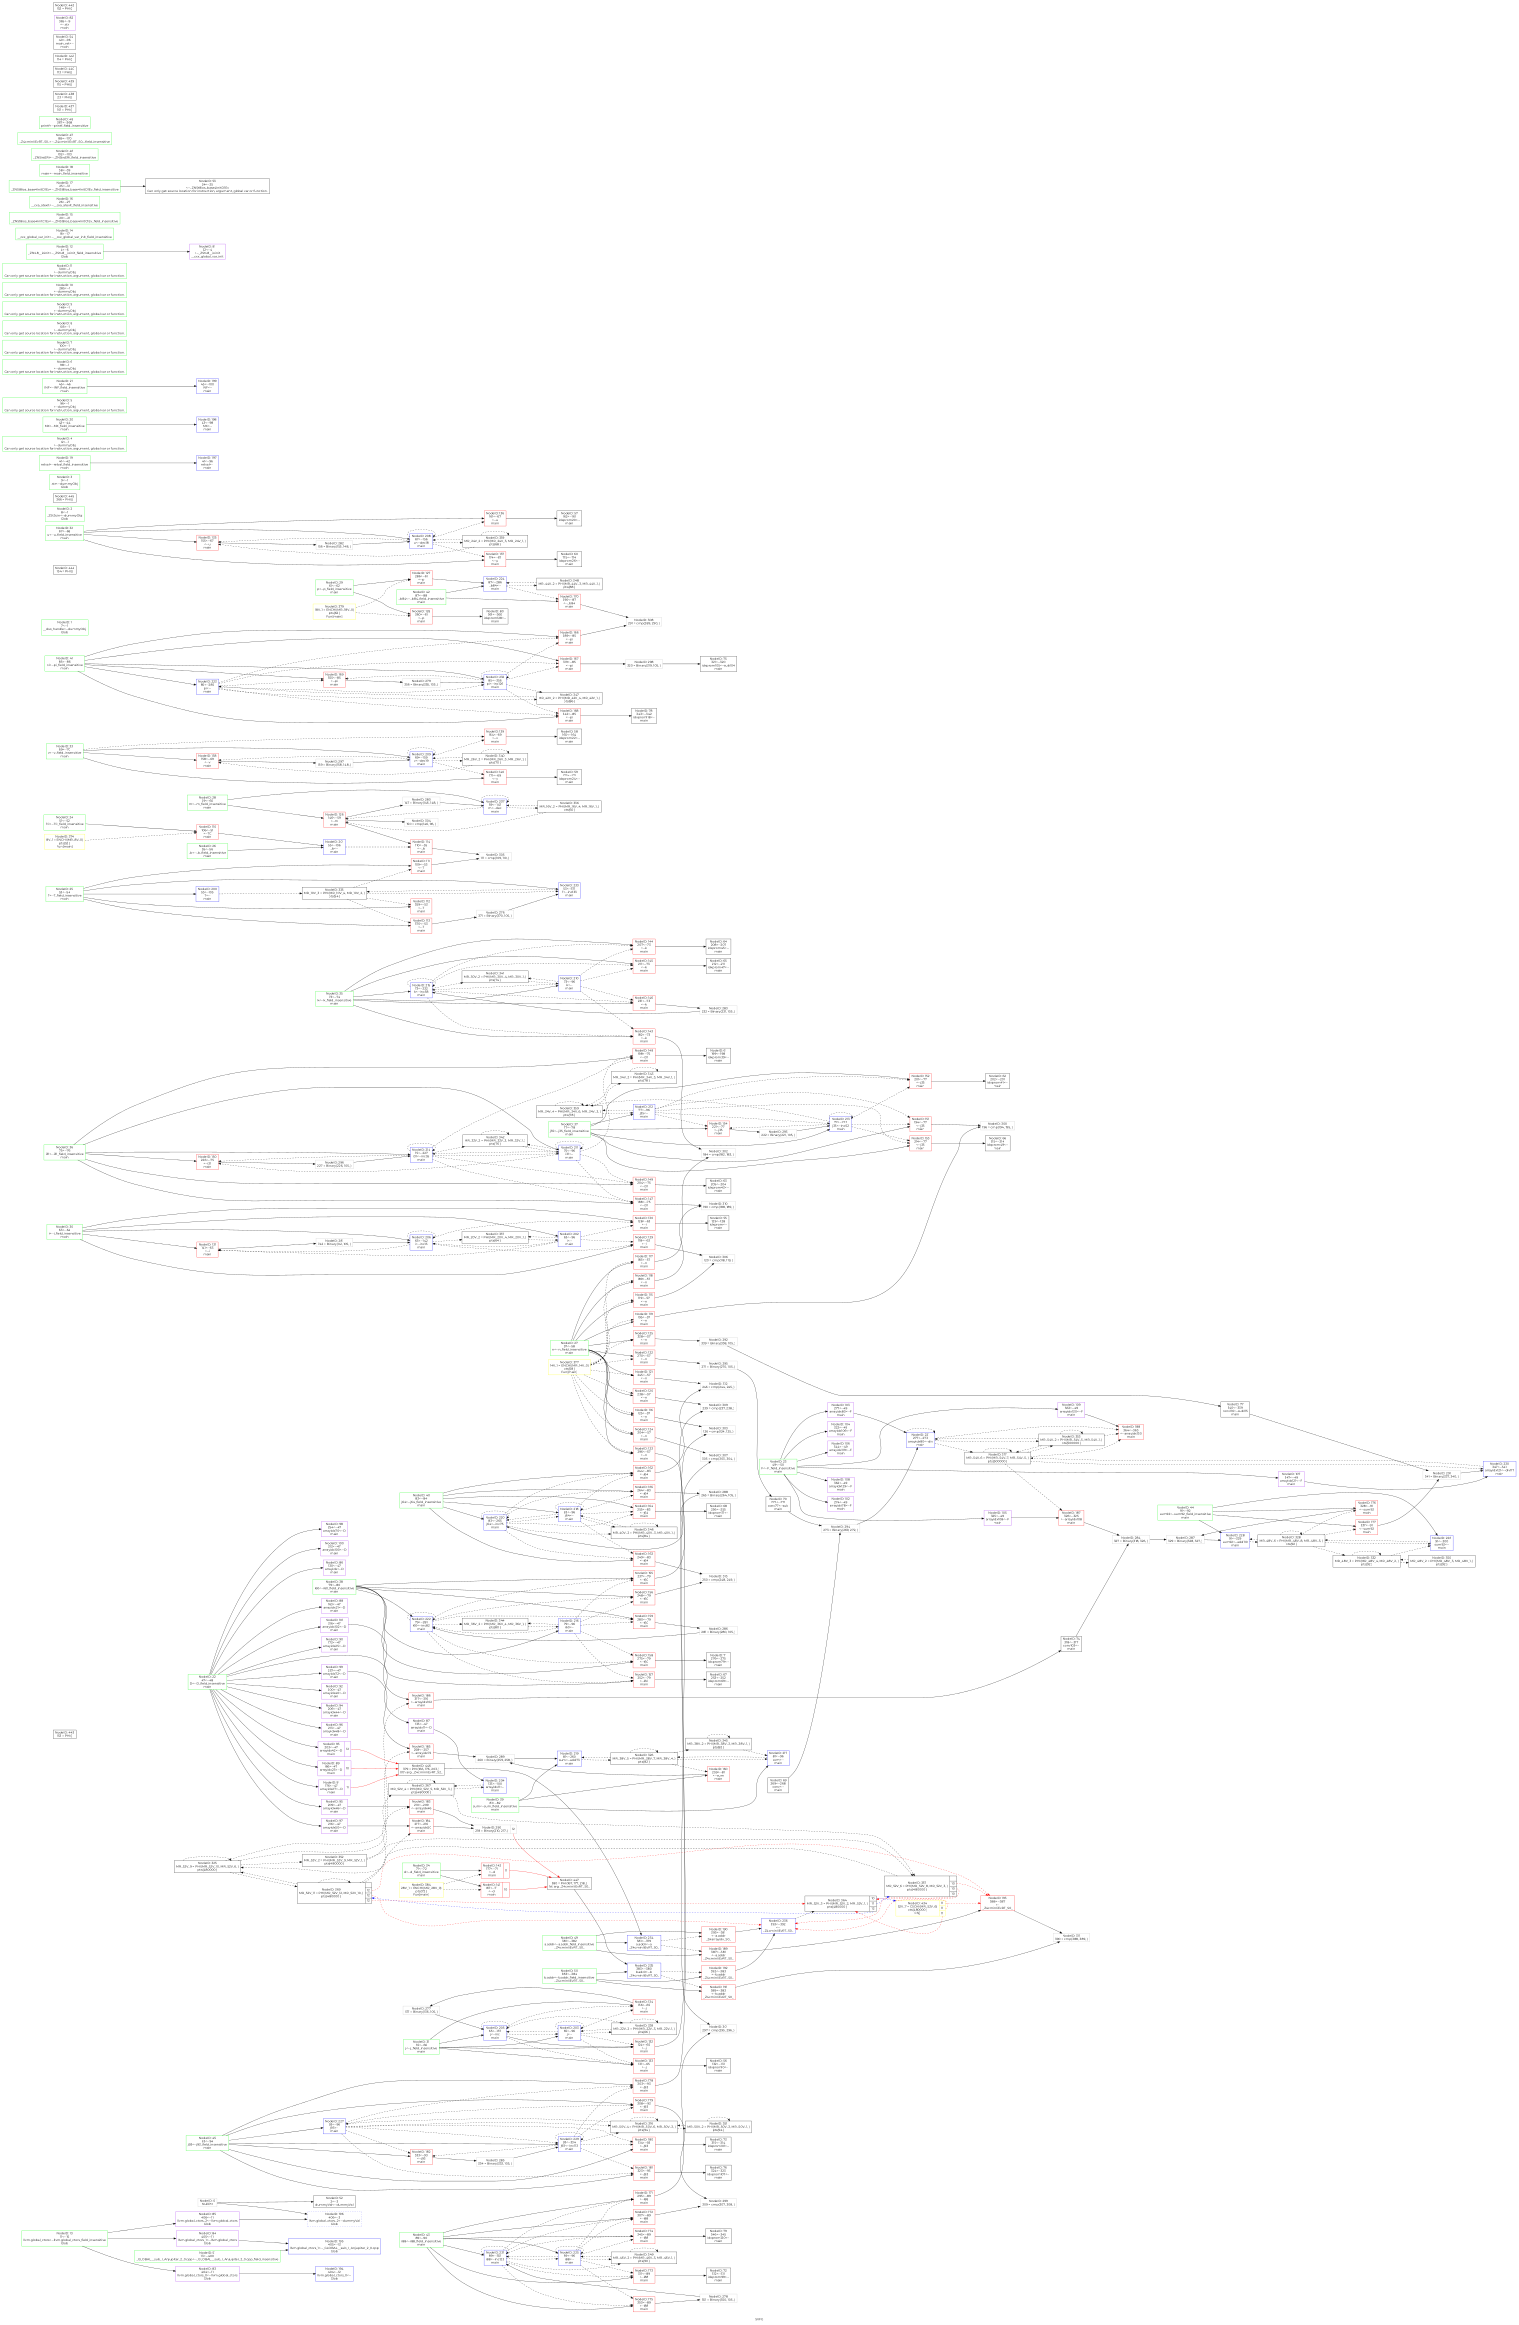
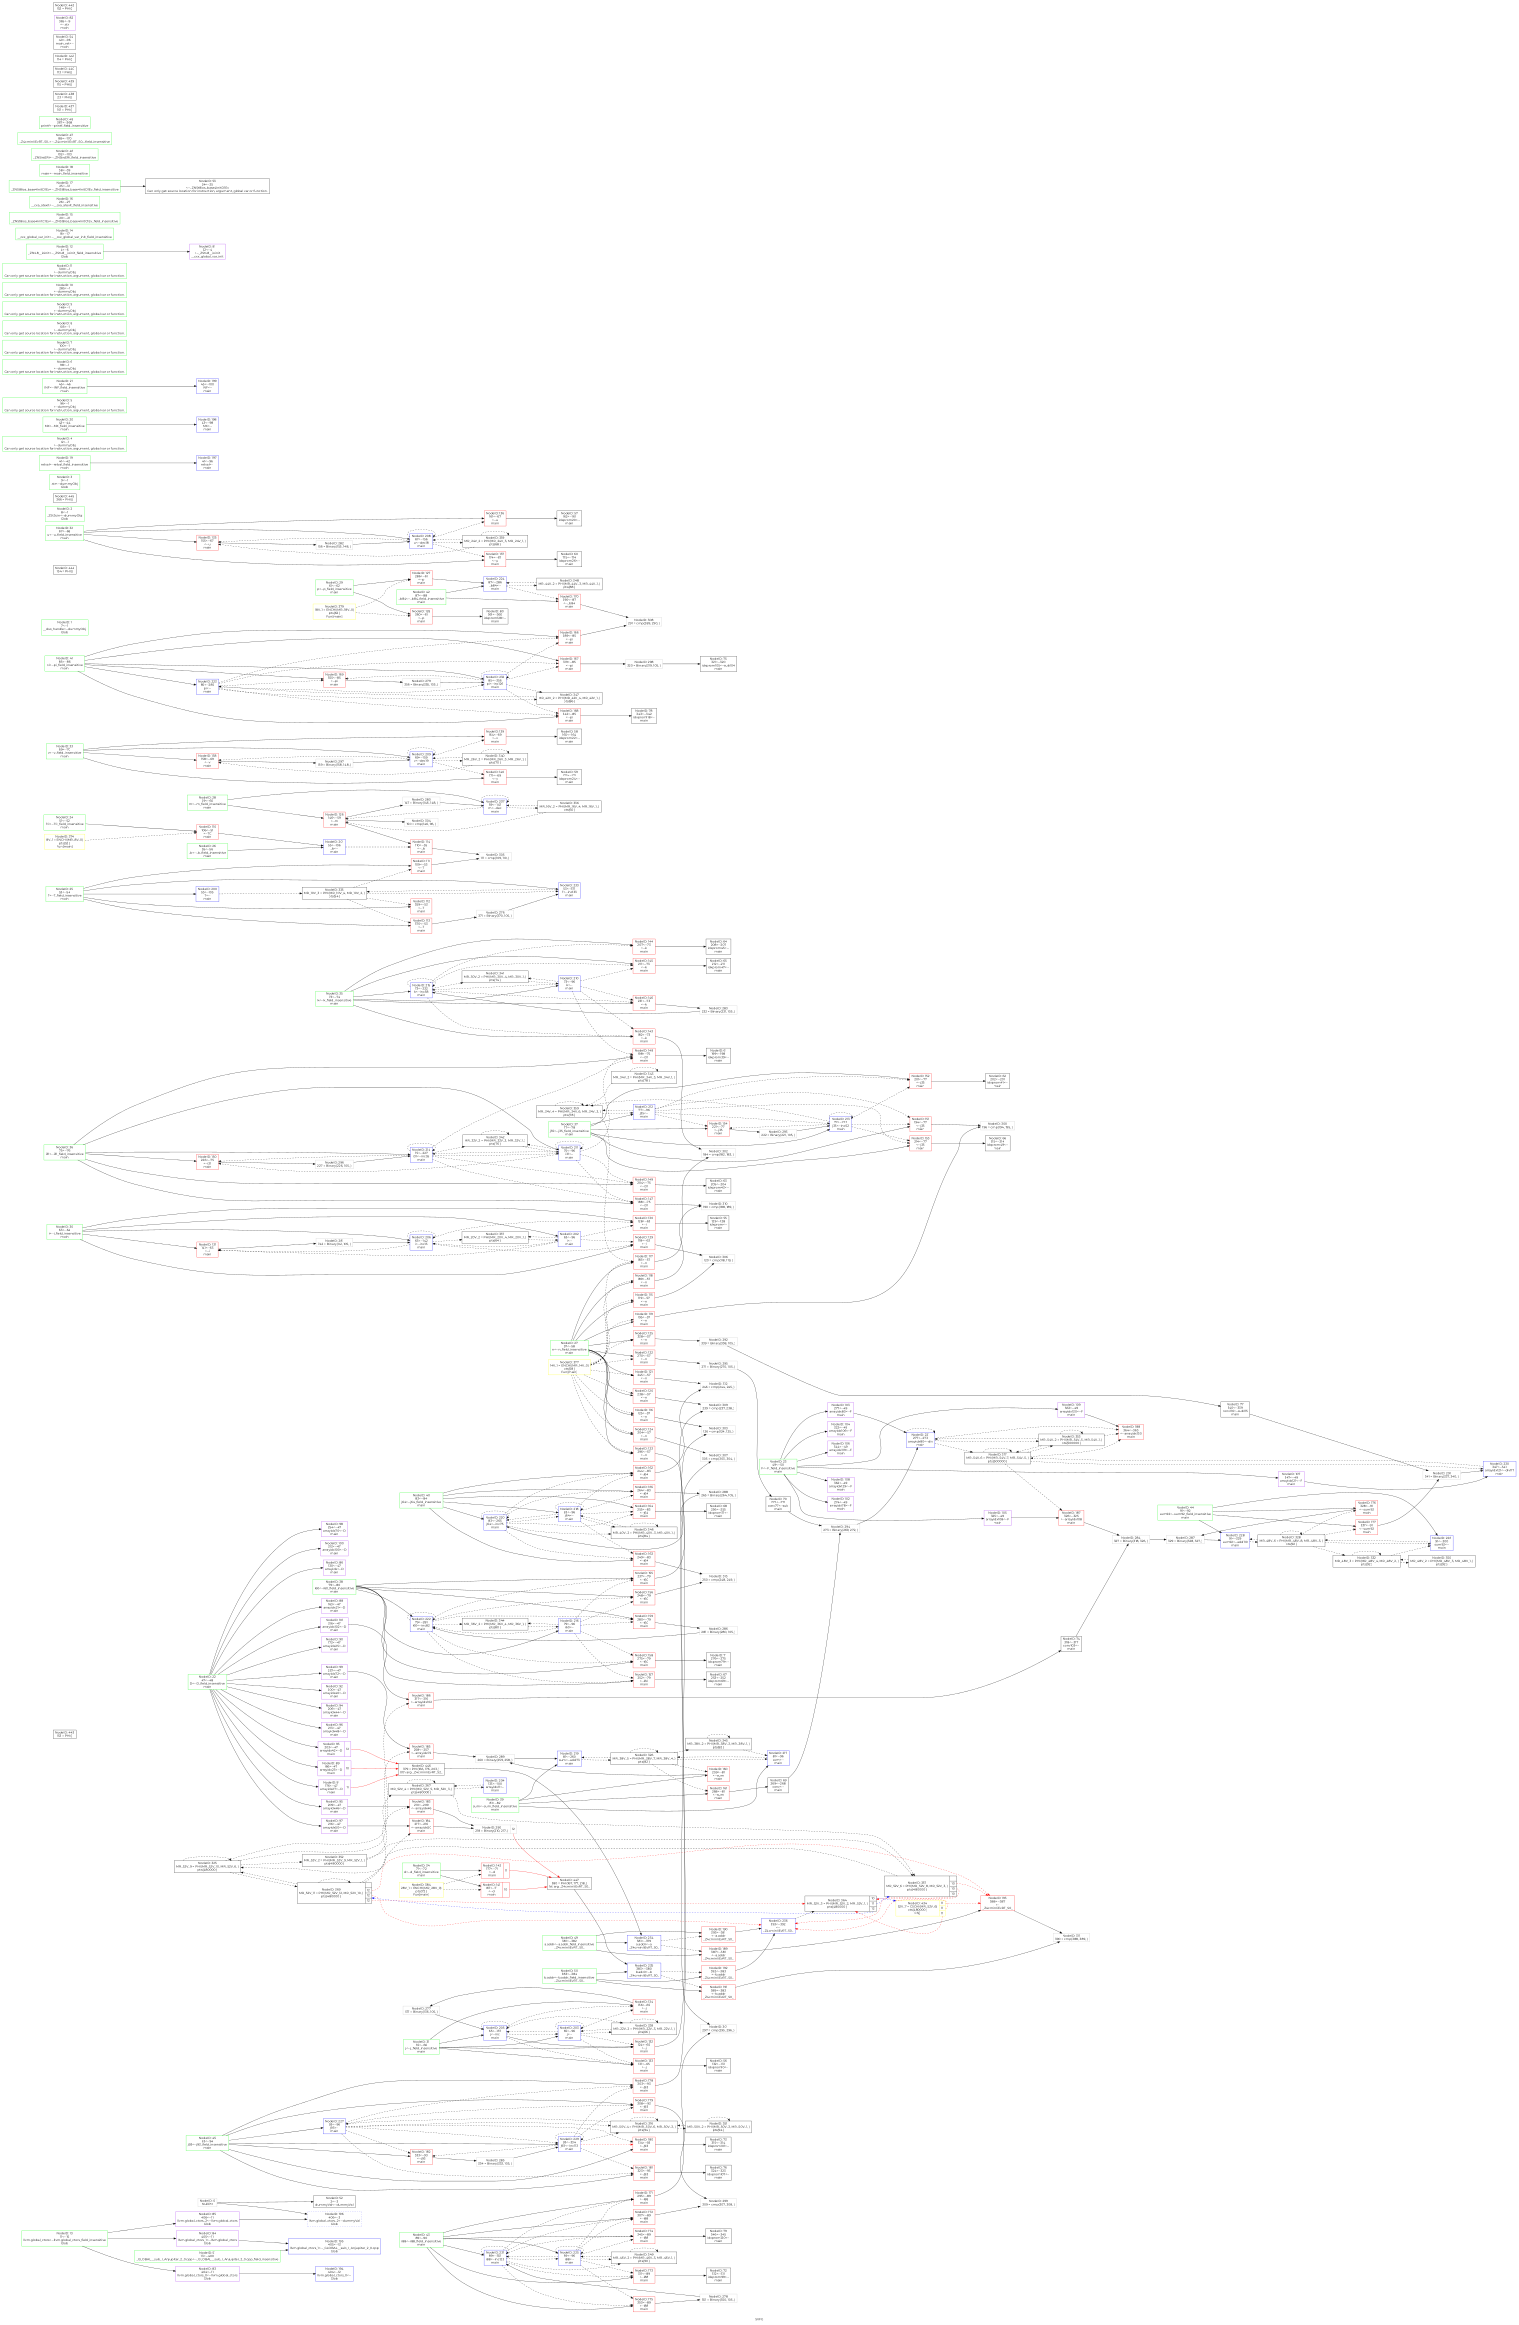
edge "NodeID: 33" -> "NodeID: 139": style dashed -> solid
edge "NodeID: 210" -> "NodeID: 144": now "NodeID: 210" -> "NodeID: 148"
edge "NodeID: 359" -> "NodeID: 343": now "NodeID: 359" -> "NodeID: 117"
node "NodeID: 87": removed
node "NodeID: 161": added
node "NodeID: 190": text "_Z4arrayidx_S0_" -> "_Z4cminIiEvRT_S0_"
edge "NodeID: 229" -> "NodeID: 180": color black -> red
